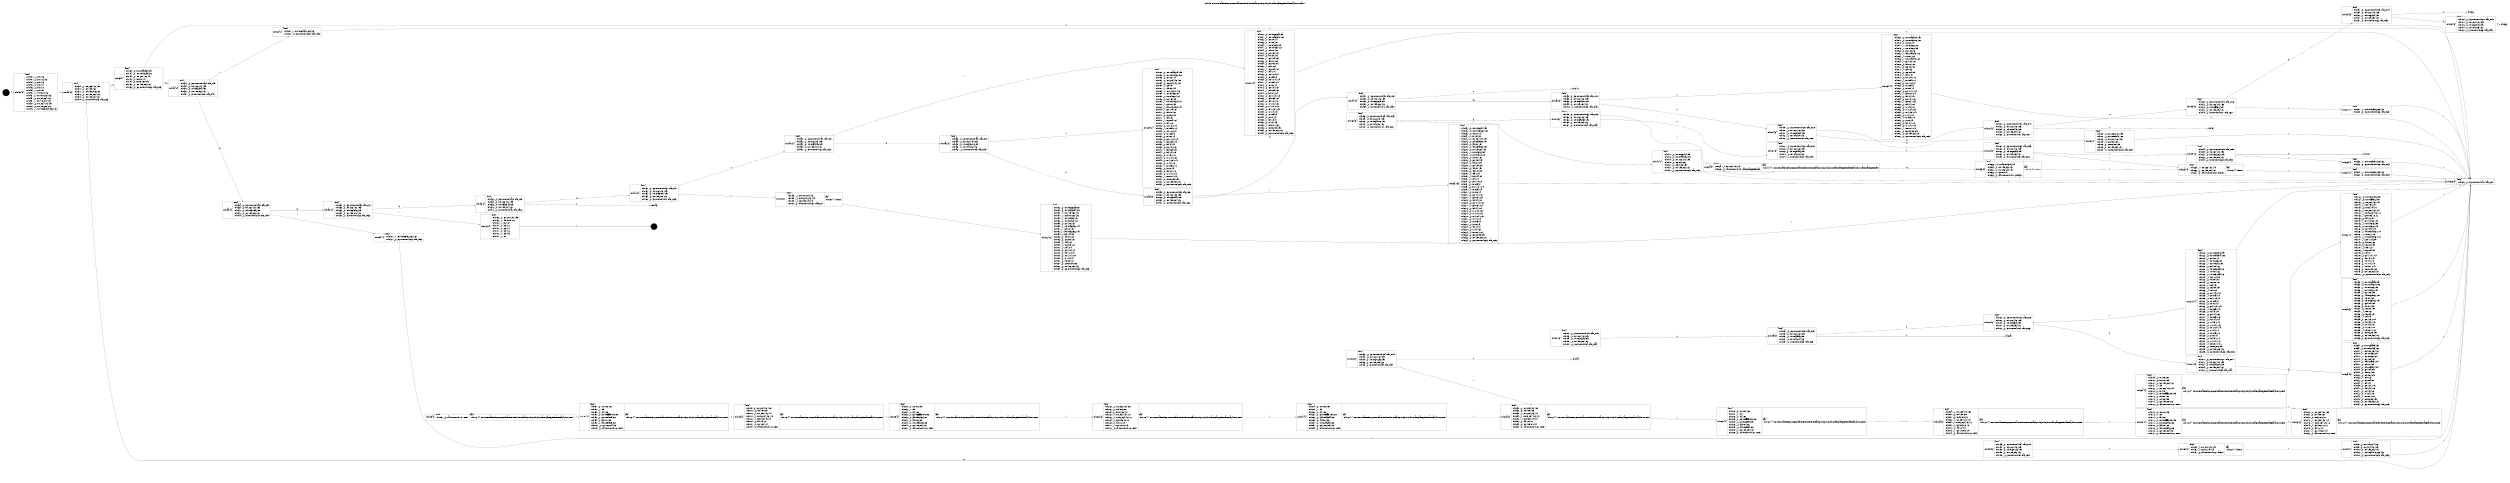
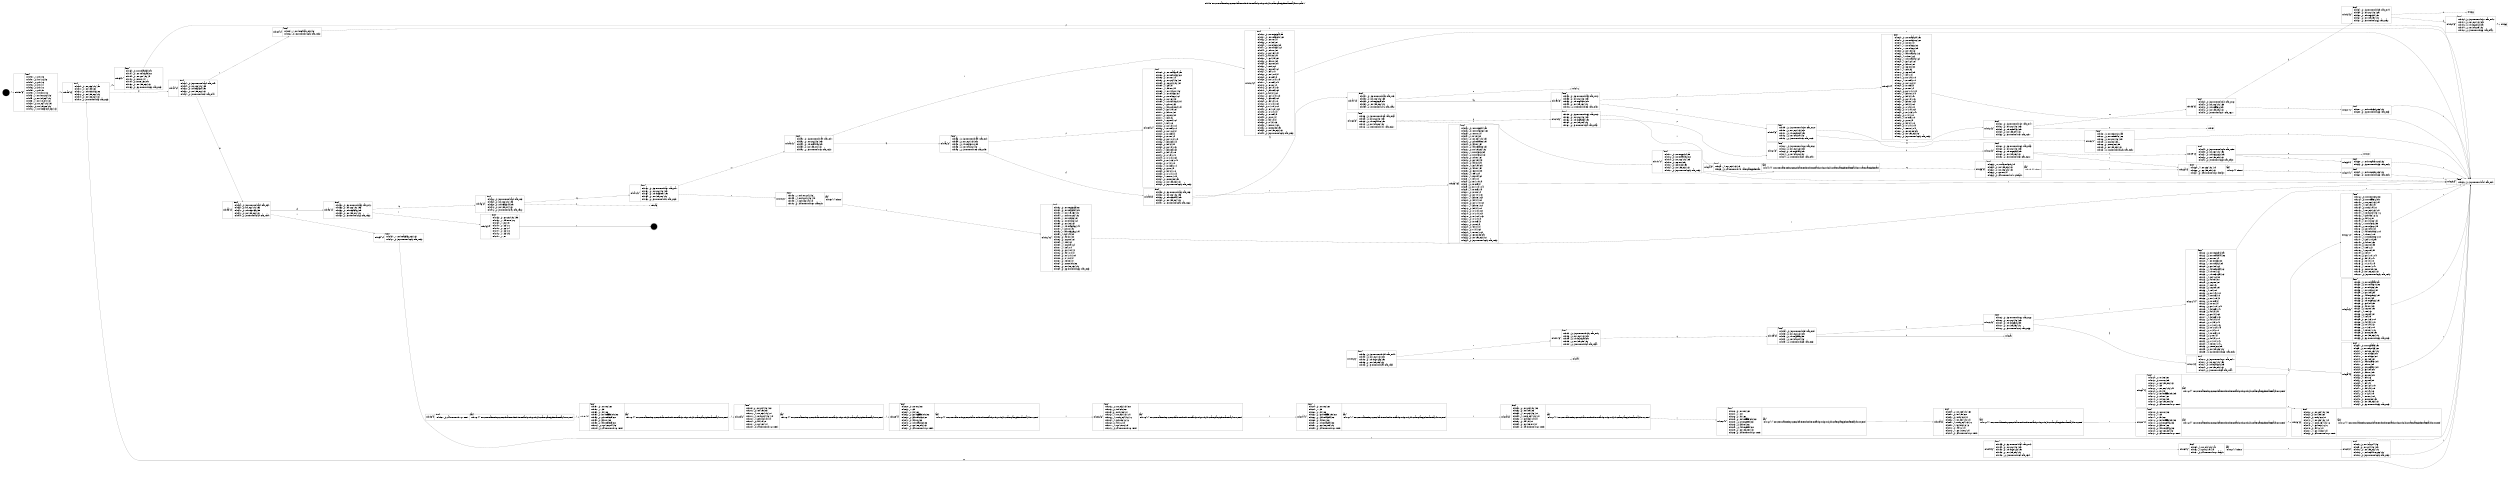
edge "0x401f6f [27]" -> "0x401a24 [22]": now "0x401a0d [23]" -> "0x401a24 [22]"
edge "0x402213 [144]" -> "0x401c03 [25]": reversed
edge "0x401bb8 [25]" -> "0x4020a2 [32]": now "0x401bb8 [25]" -> "0x401bd1 [25]"
